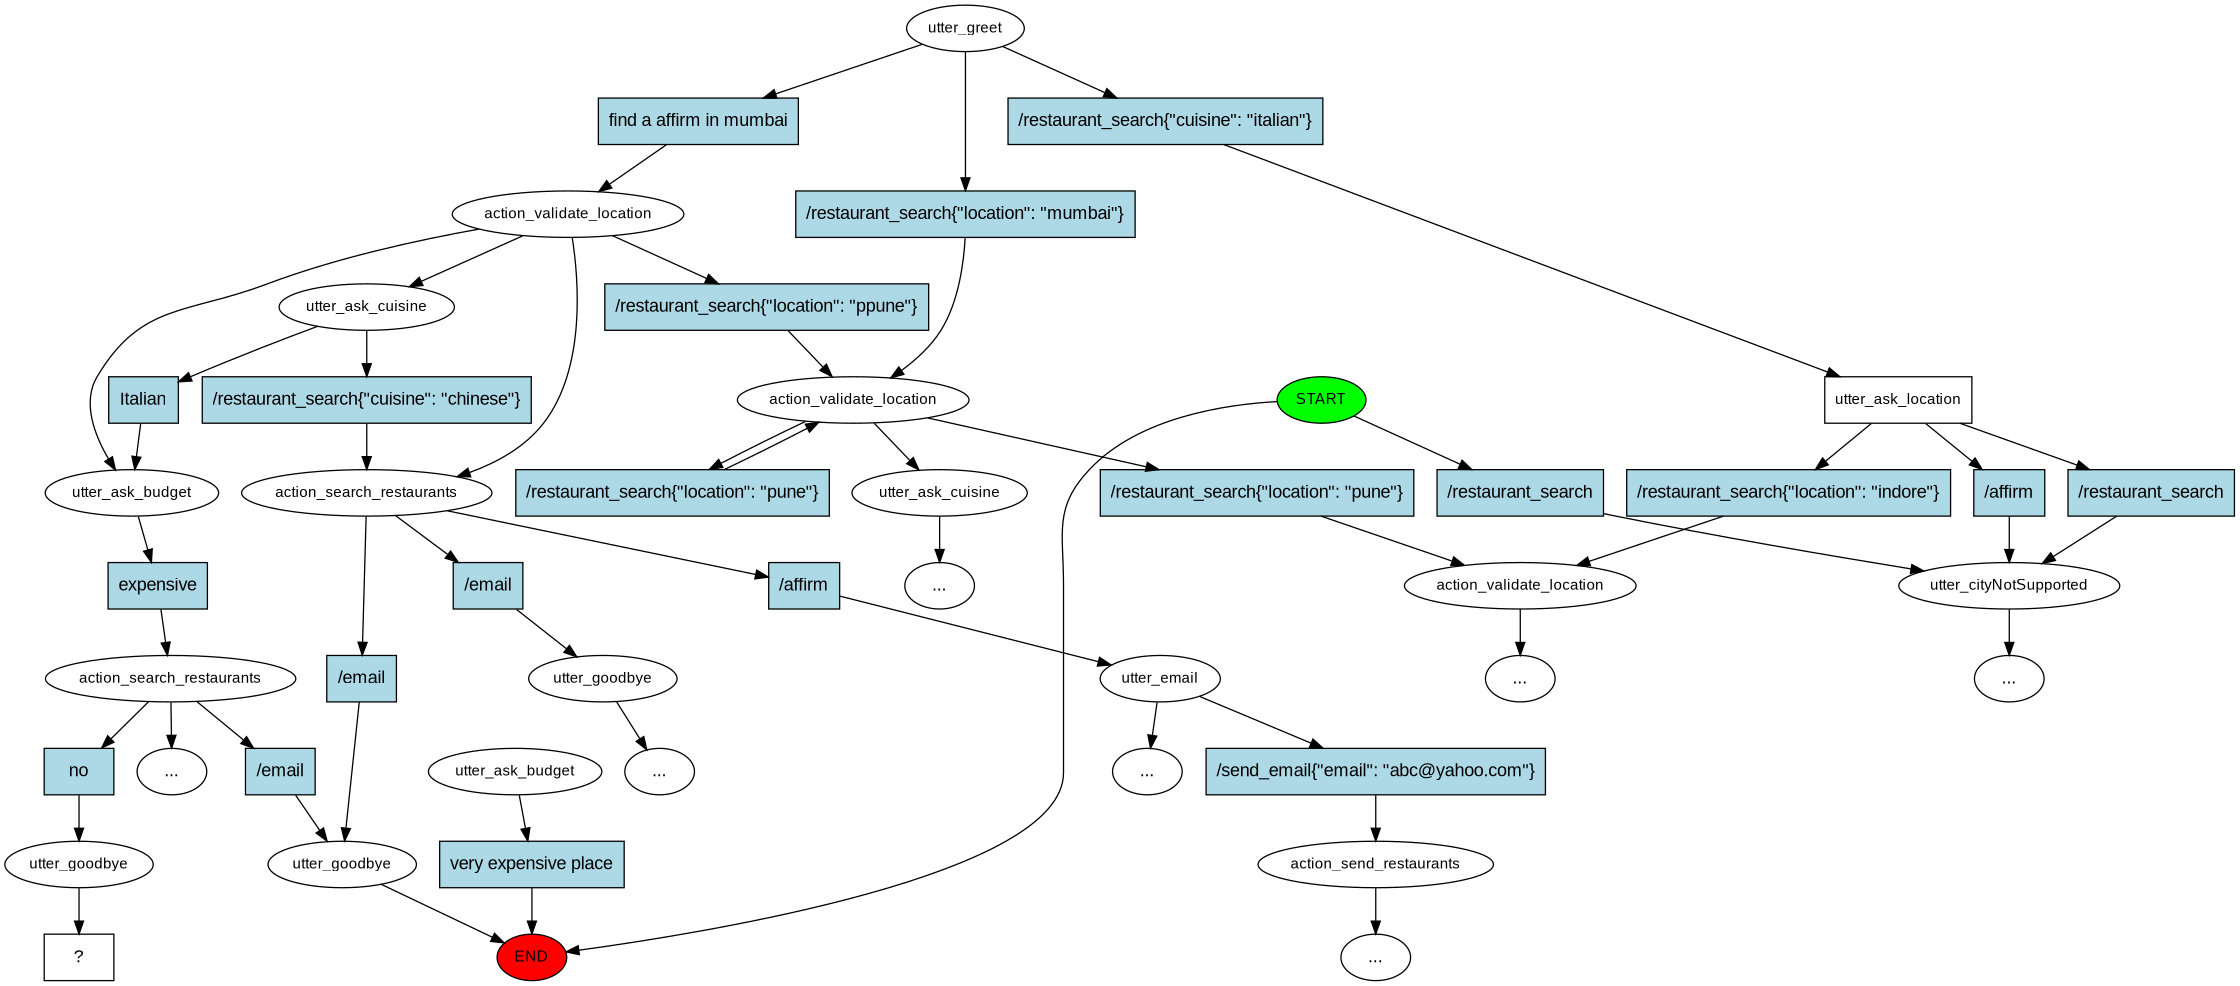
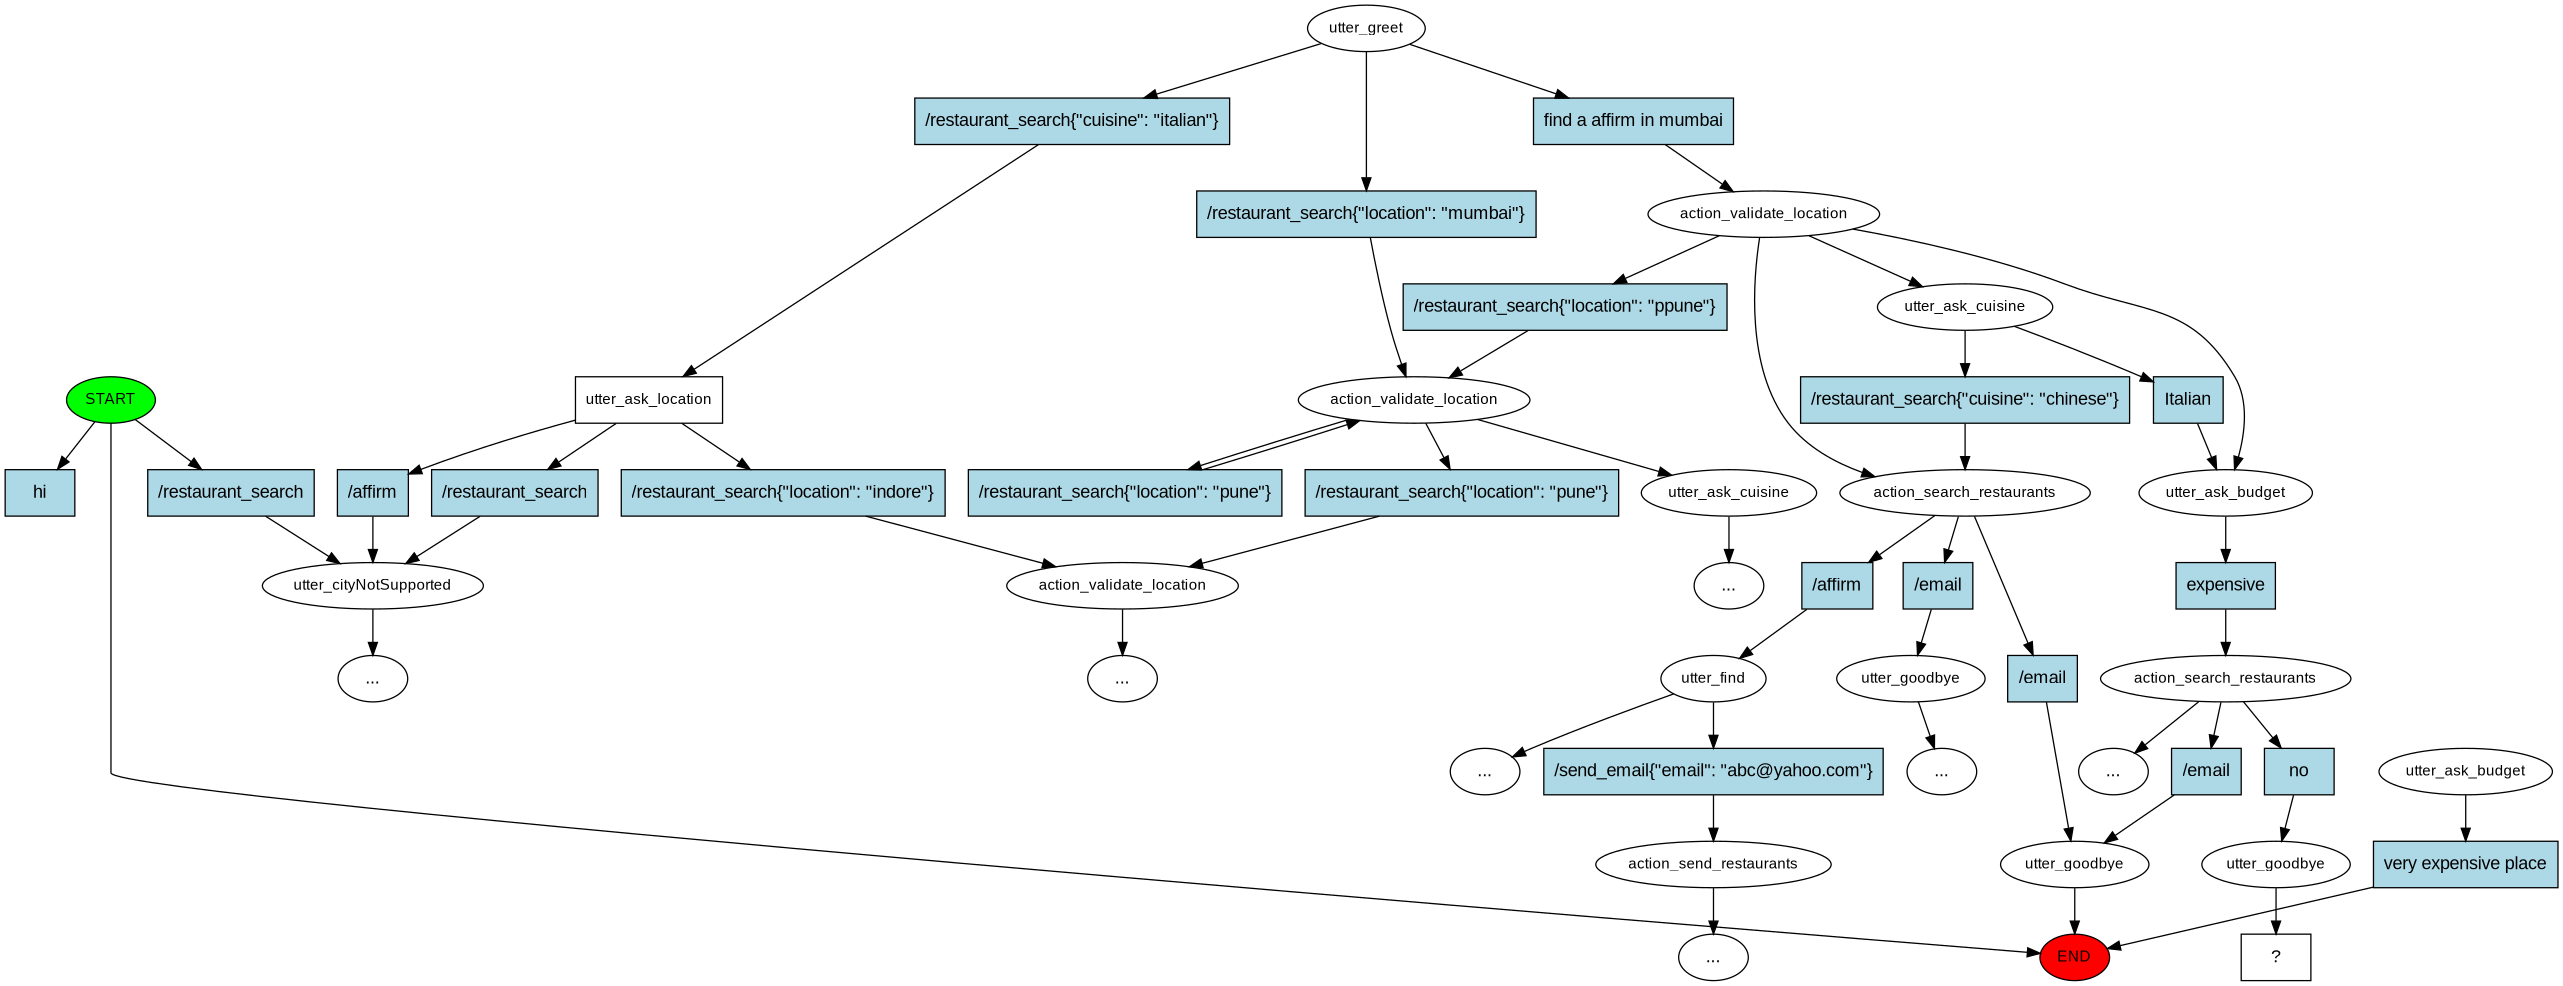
node "hi": added
node "utter_email": label "utter_email" -> "utter_find"
